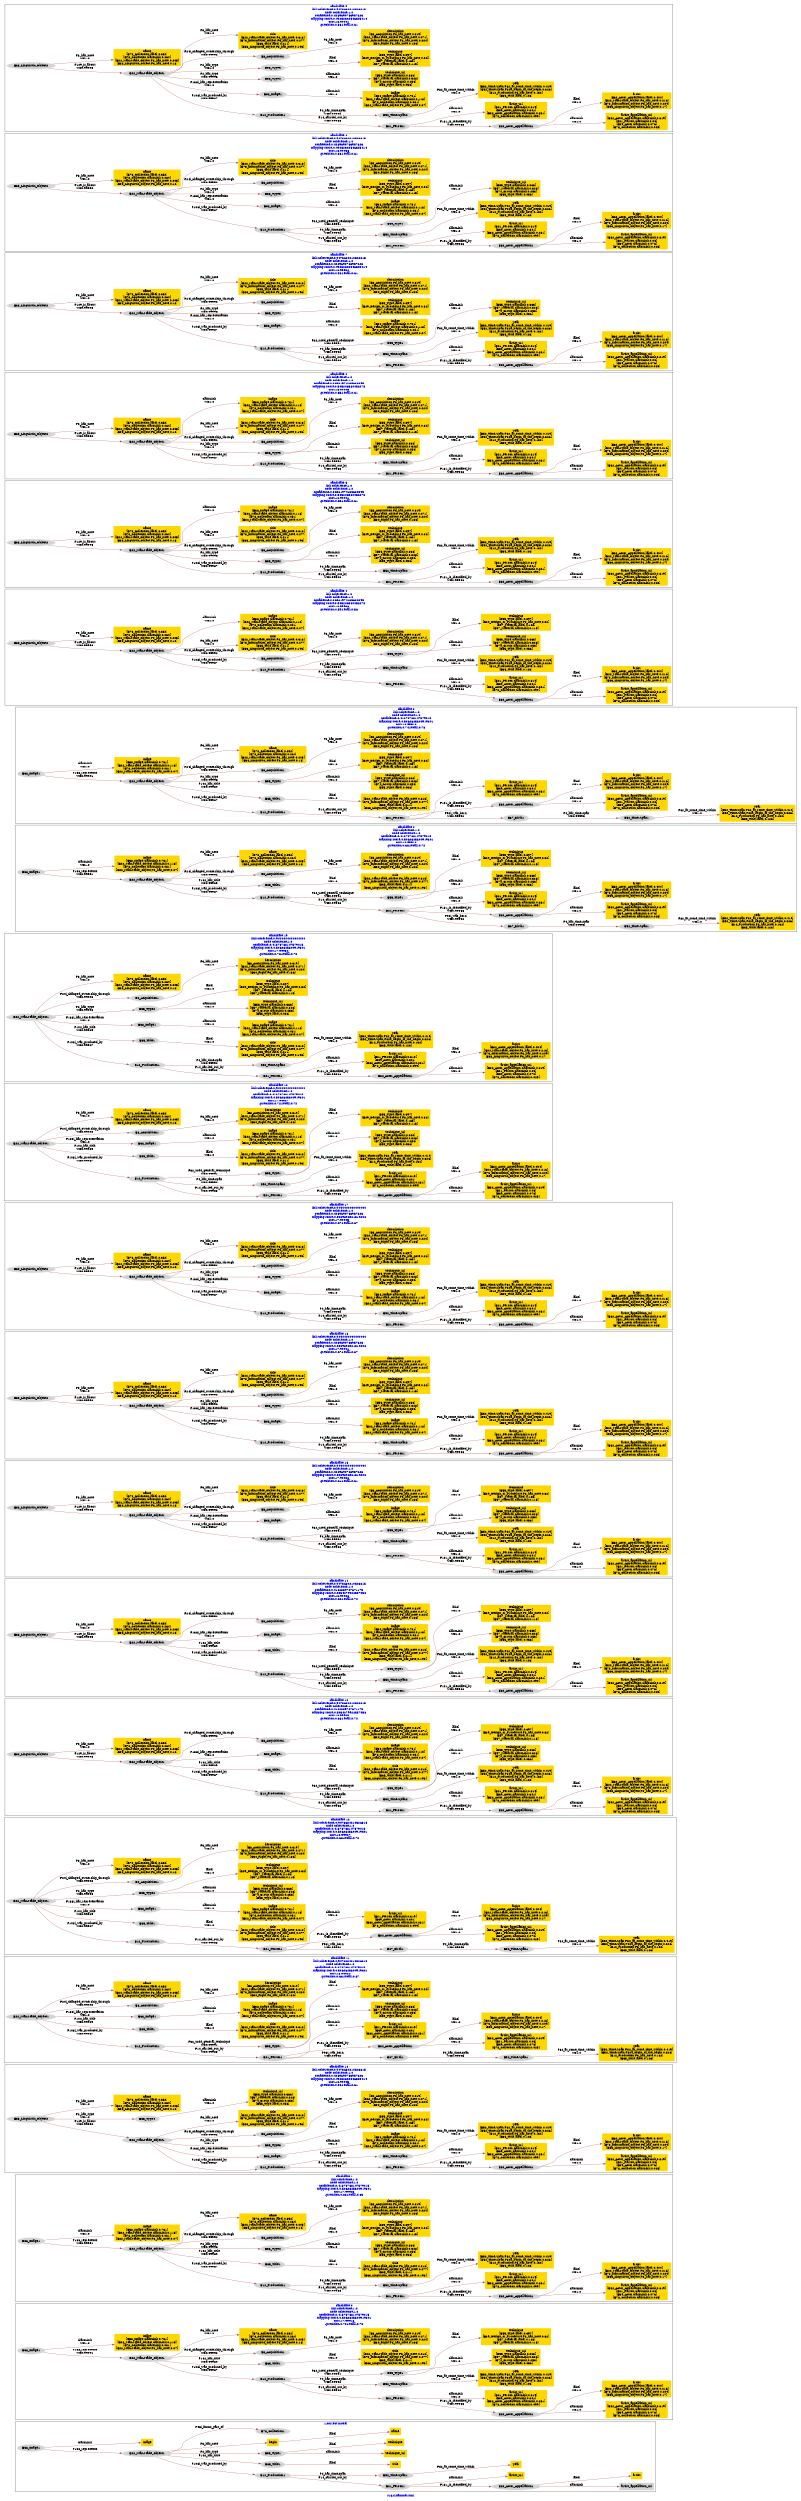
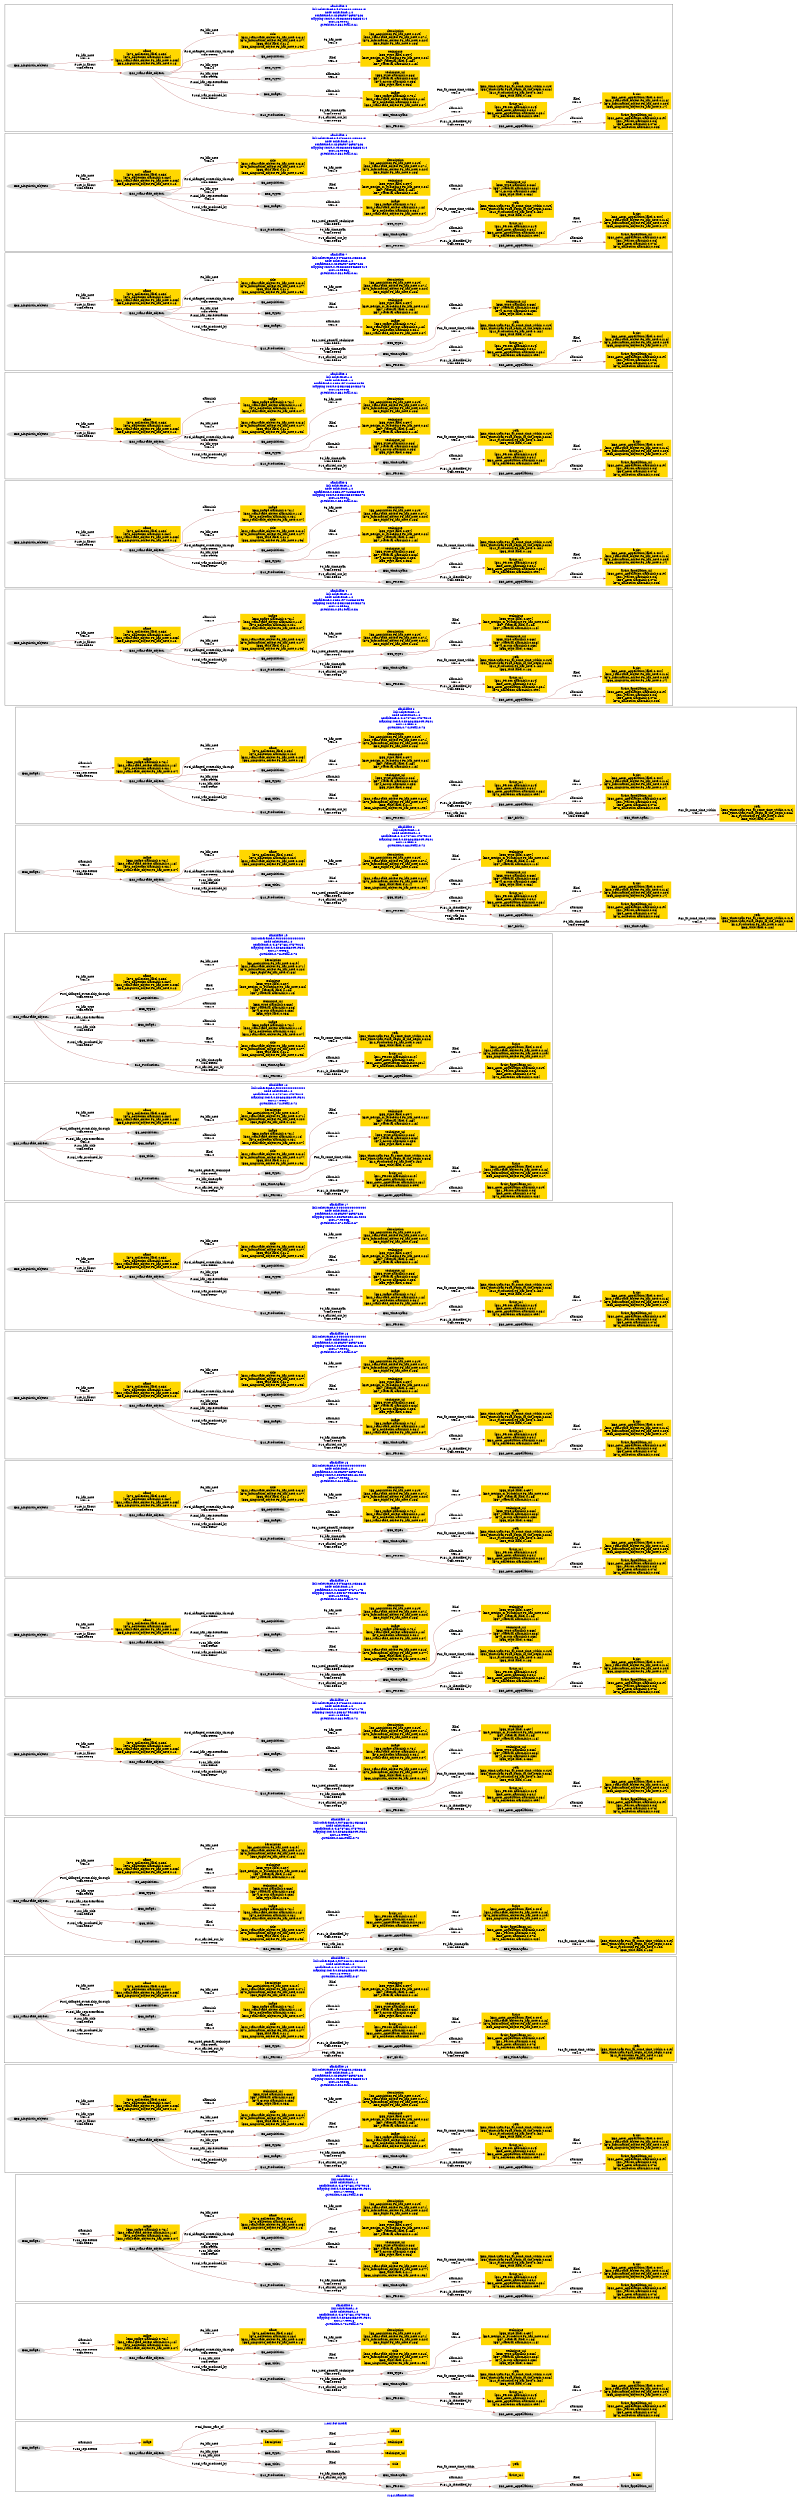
node "begin": label "begin" -> "description"
